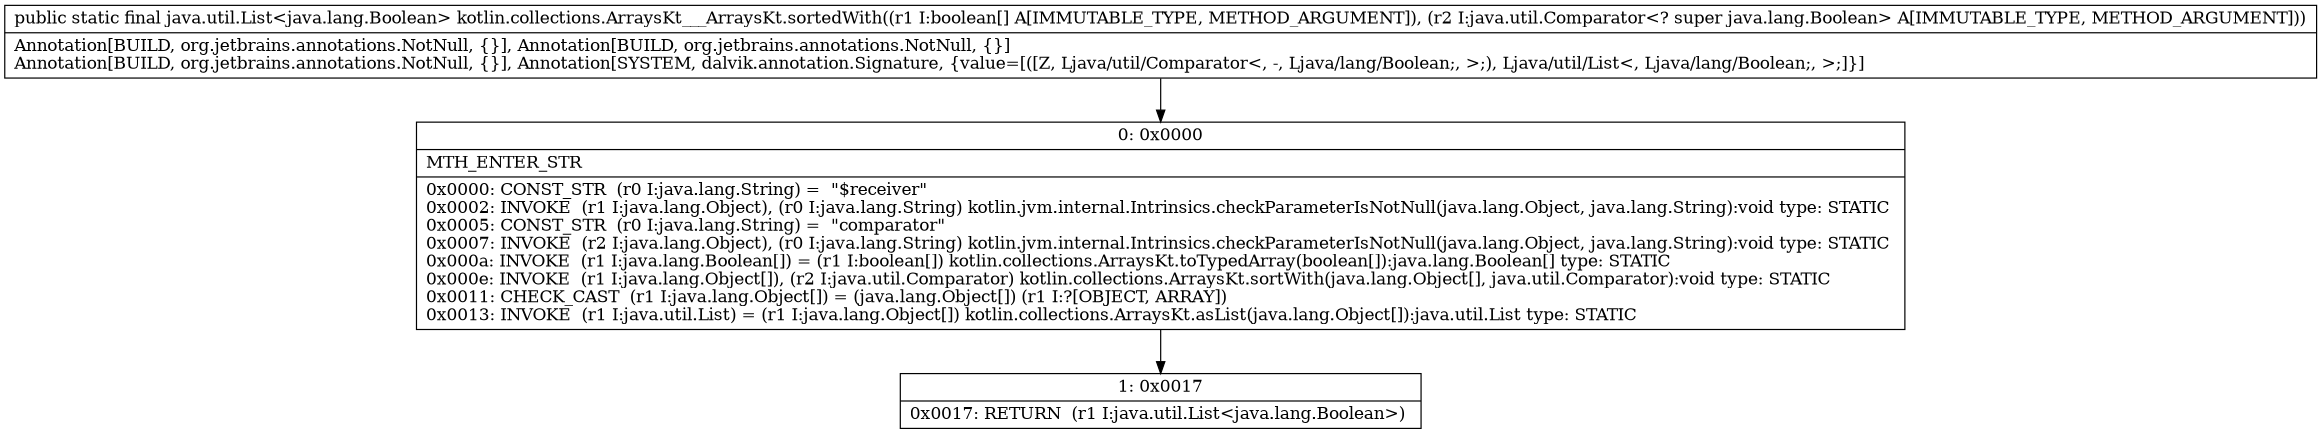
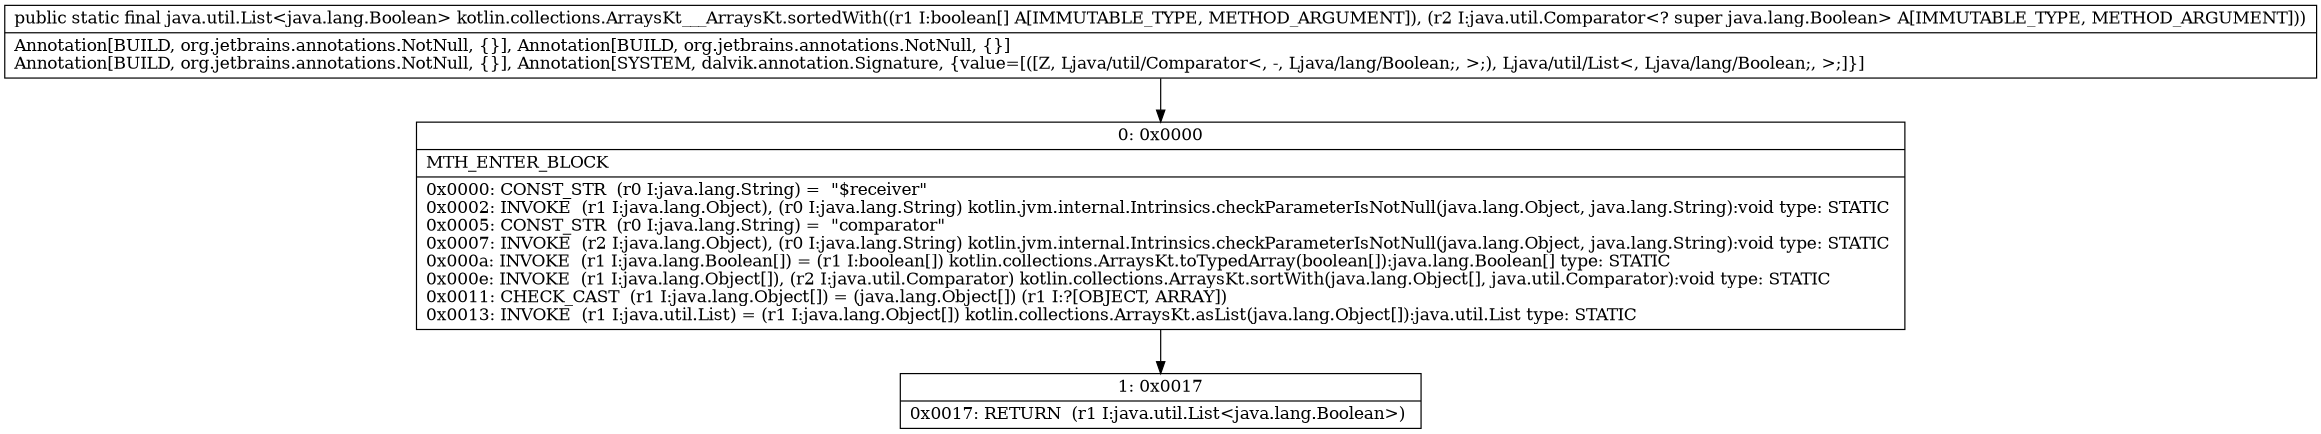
node "0: 0x0000": text "MTH_ENTER_STR" -> "MTH_ENTER_BLOCK"
